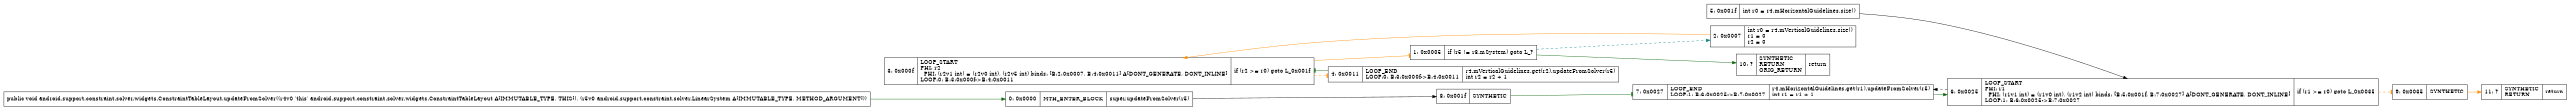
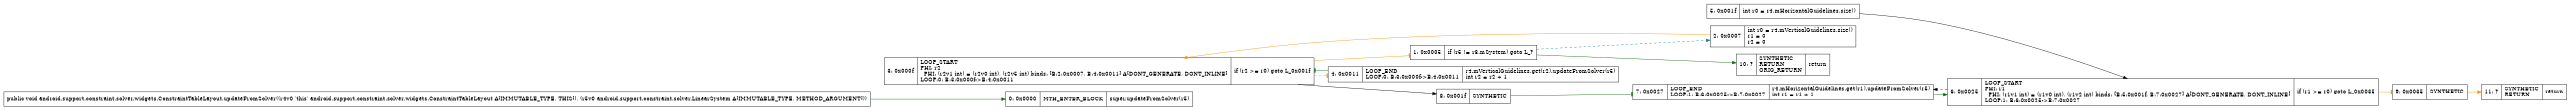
edge "6: 0x0025" -> "9: 0x0035": style dashed -> solid
edge "0: 0x0000" -> "8: 0x001f": now "3: 0x000f" -> "8: 0x001f"
